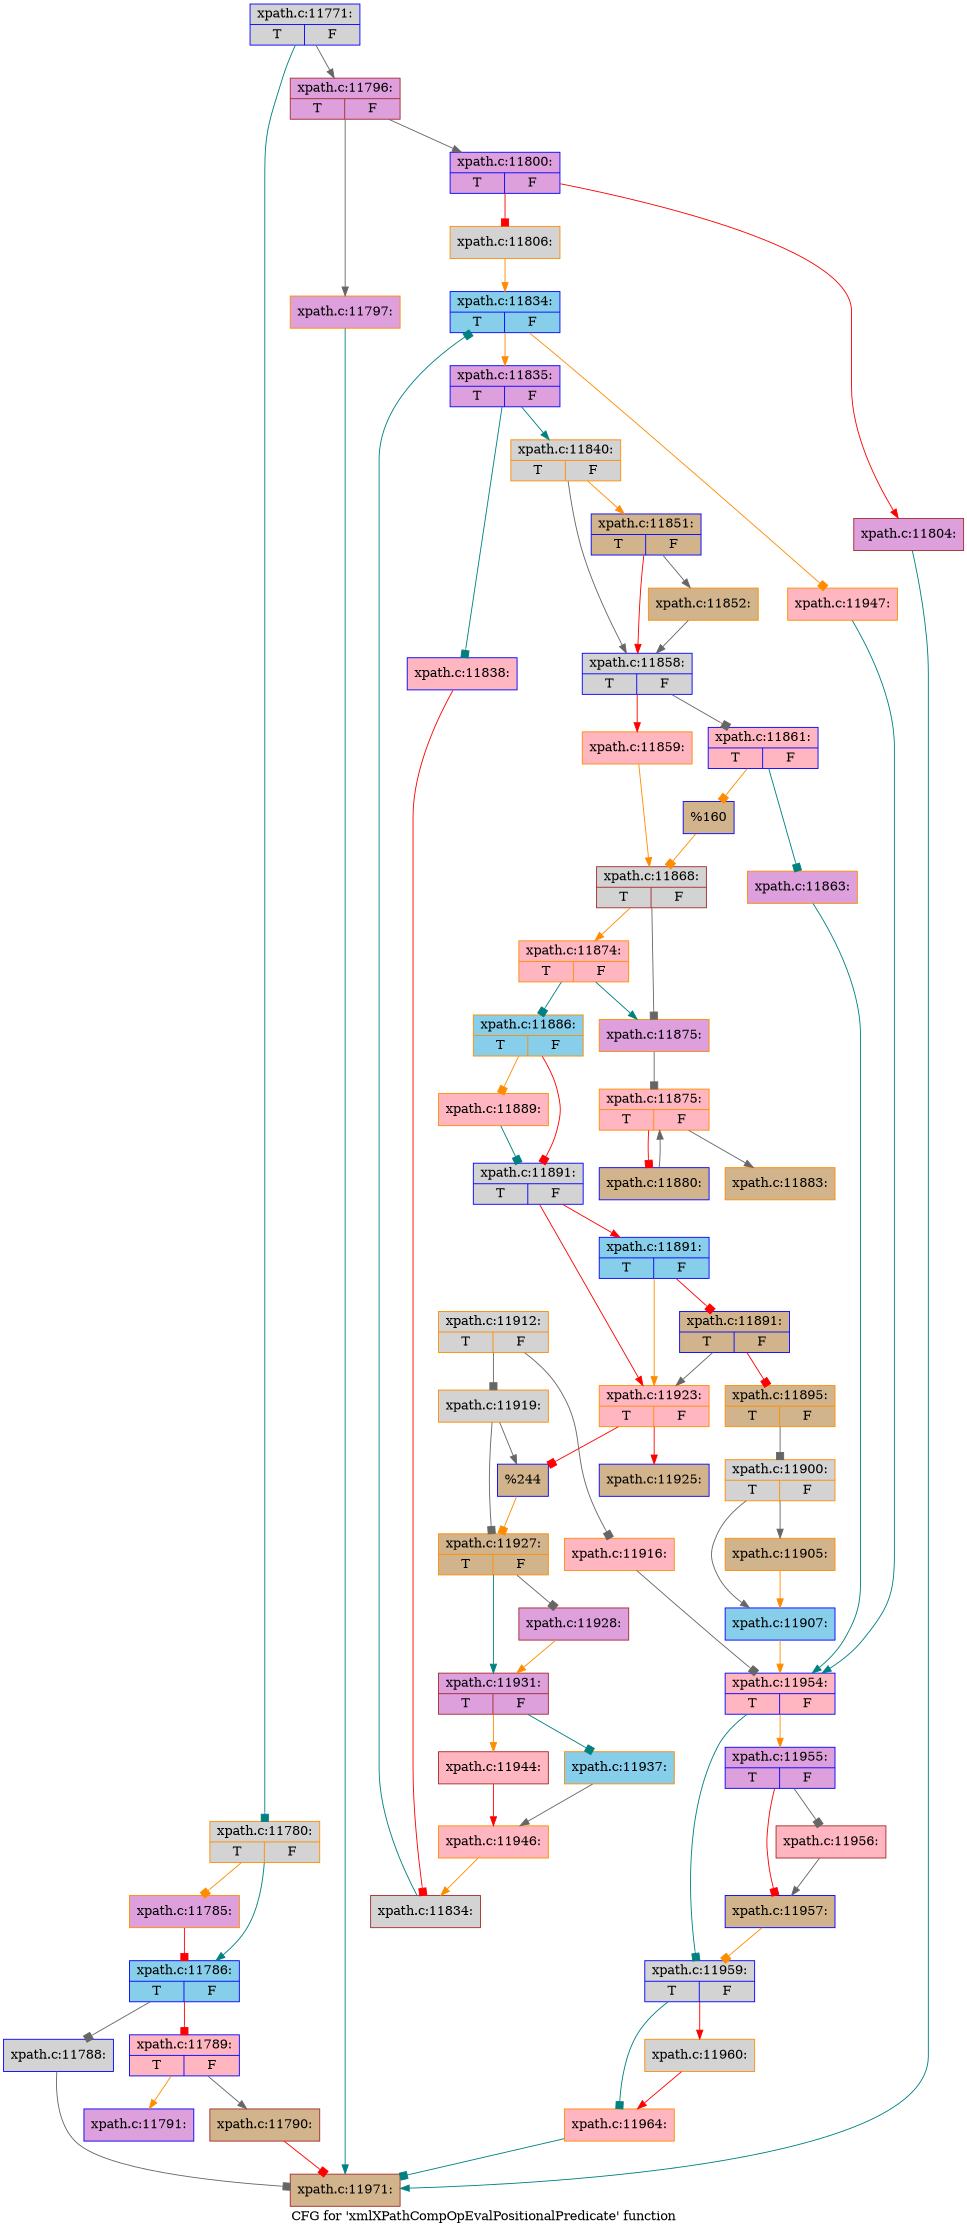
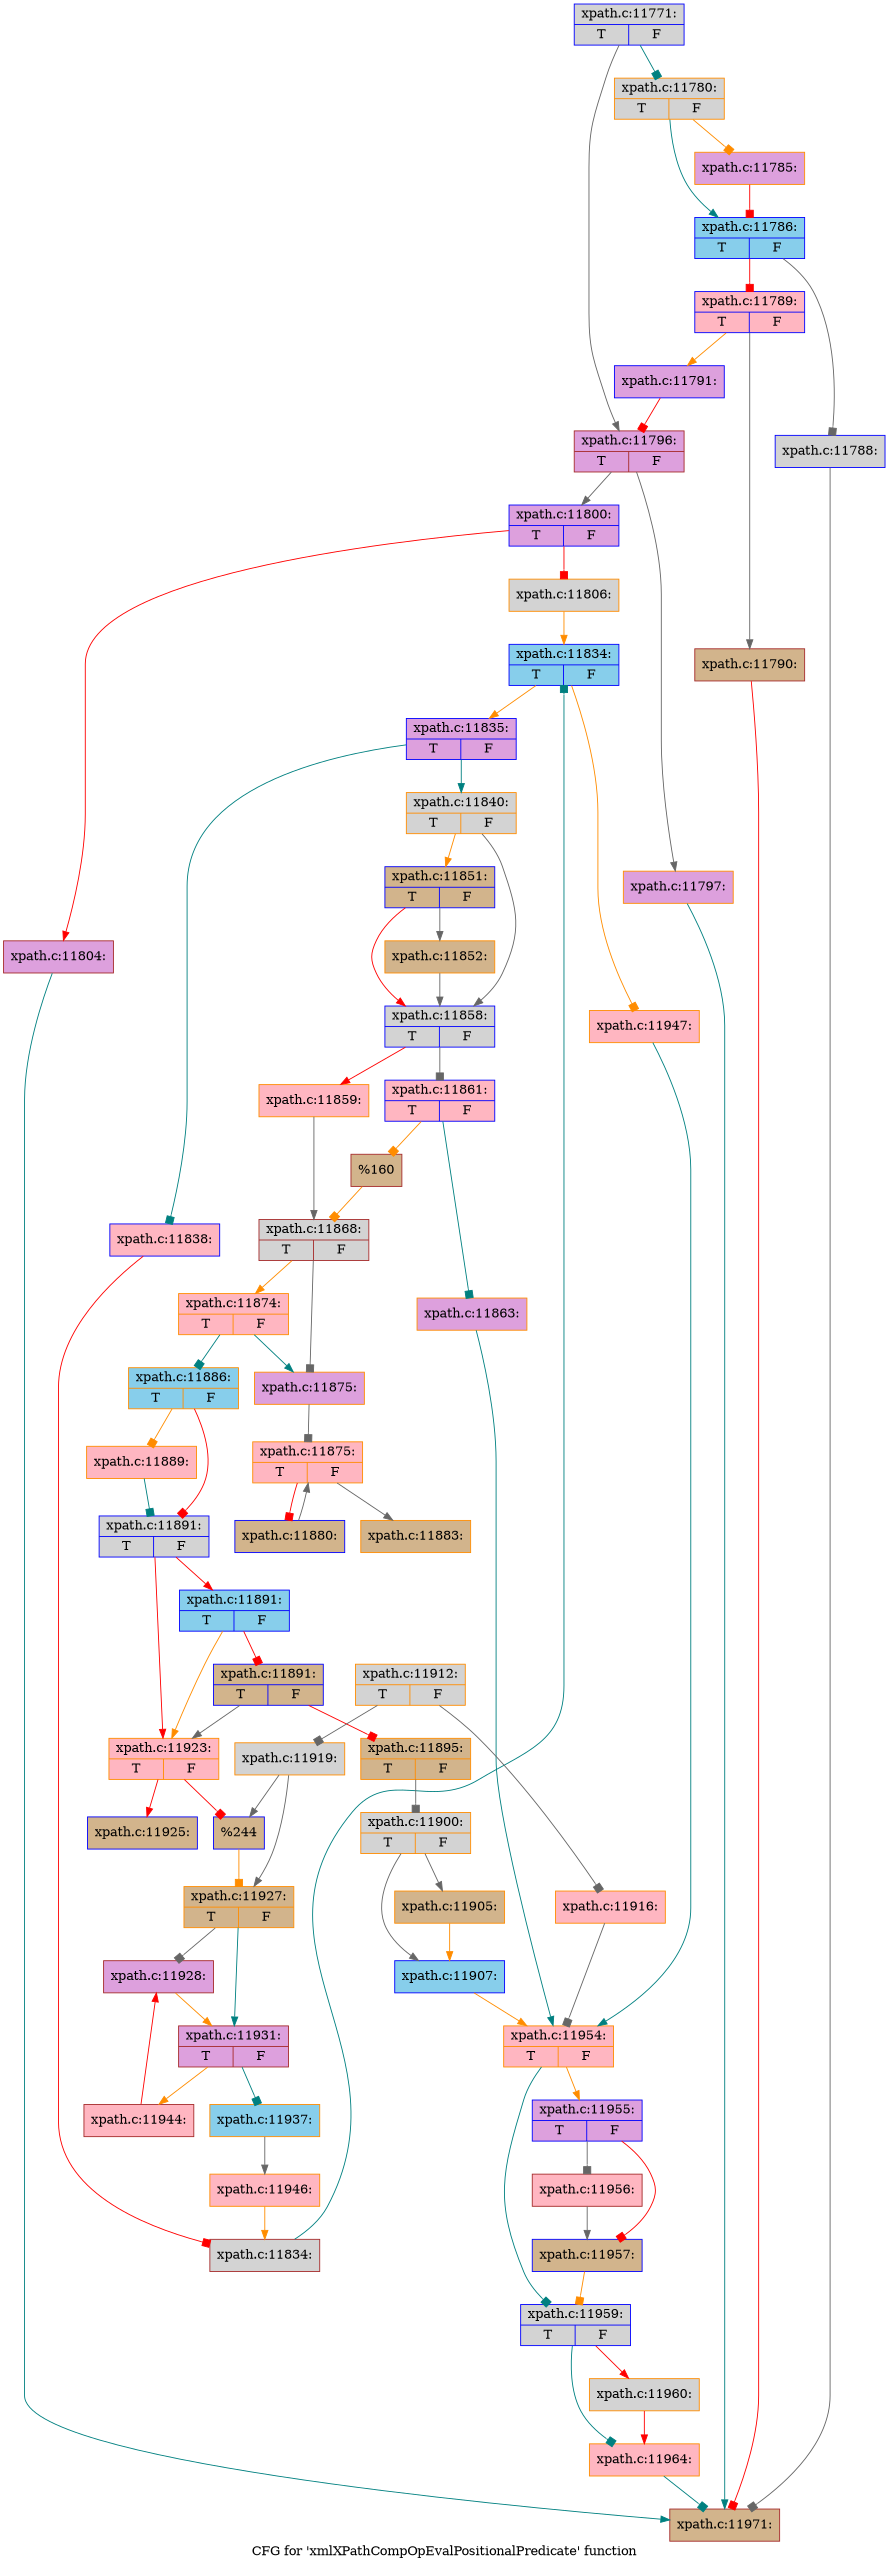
edge "xpath.c:11791:" -> "xpath.c:11796:": added
edge "xpath.c:11859:" -> "xpath.c:11868:": color darkorange -> gray40
node "%160": color blue -> brown
edge "xpath.c:11919:" -> "xpath.c:11927:": arrowhead box -> normal
node "xpath.c:11954:": color blue -> darkorange
edge "xpath.c:11944:" -> "xpath.c:11946:": now "xpath.c:11944:" -> "xpath.c:11928:"
